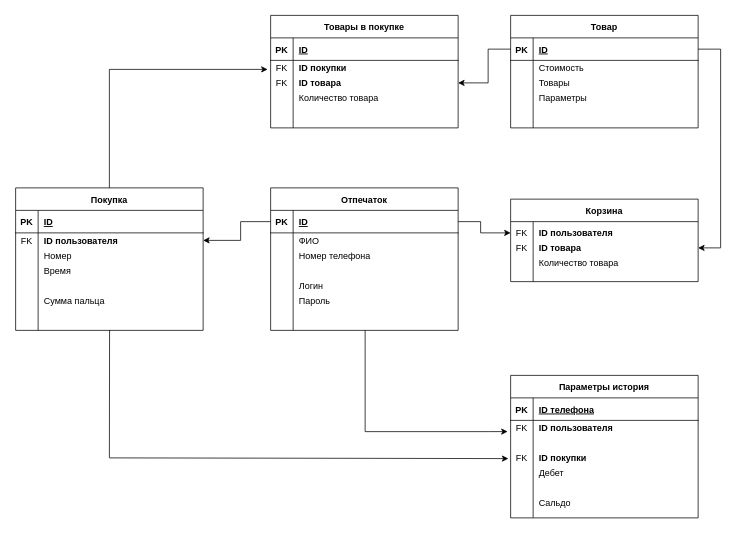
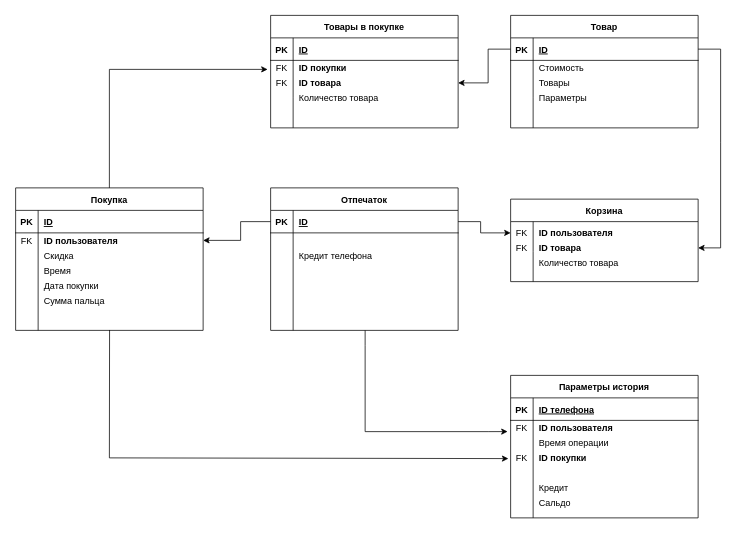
node "ФИО": removed
node "Номер": label "Номер" -> "Скидка"
node "Номер телефона": label "Номер телефона" -> "Кредит телефона"
node "Дата покупки": added
node "Логин": removed
node "Пароль": removed
node "Время операции": added
node "Дебет": removed
node "Кредит": added
